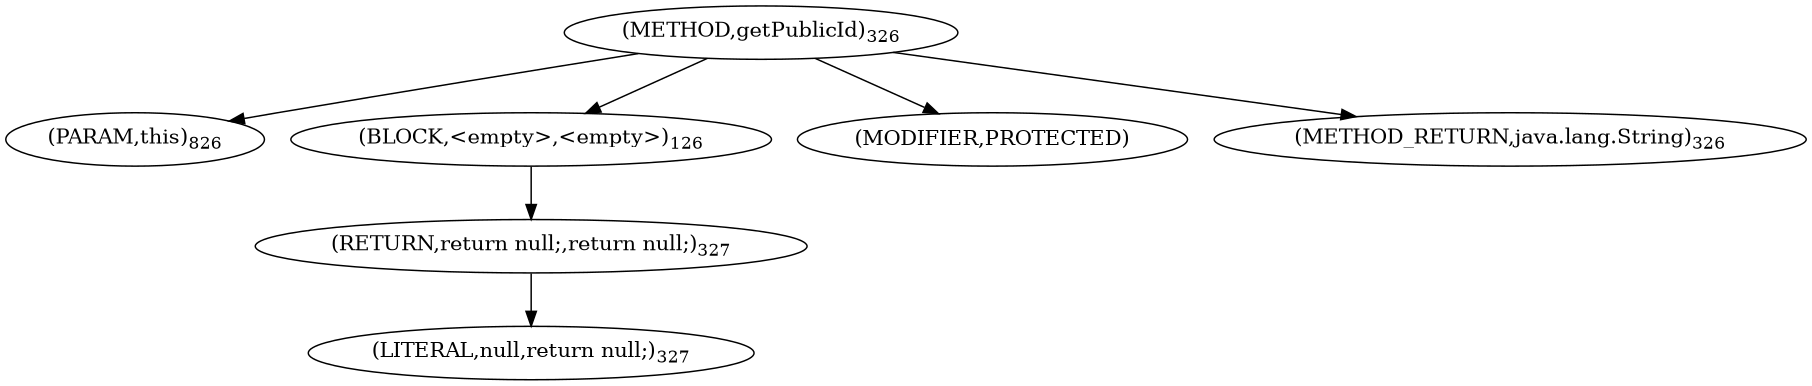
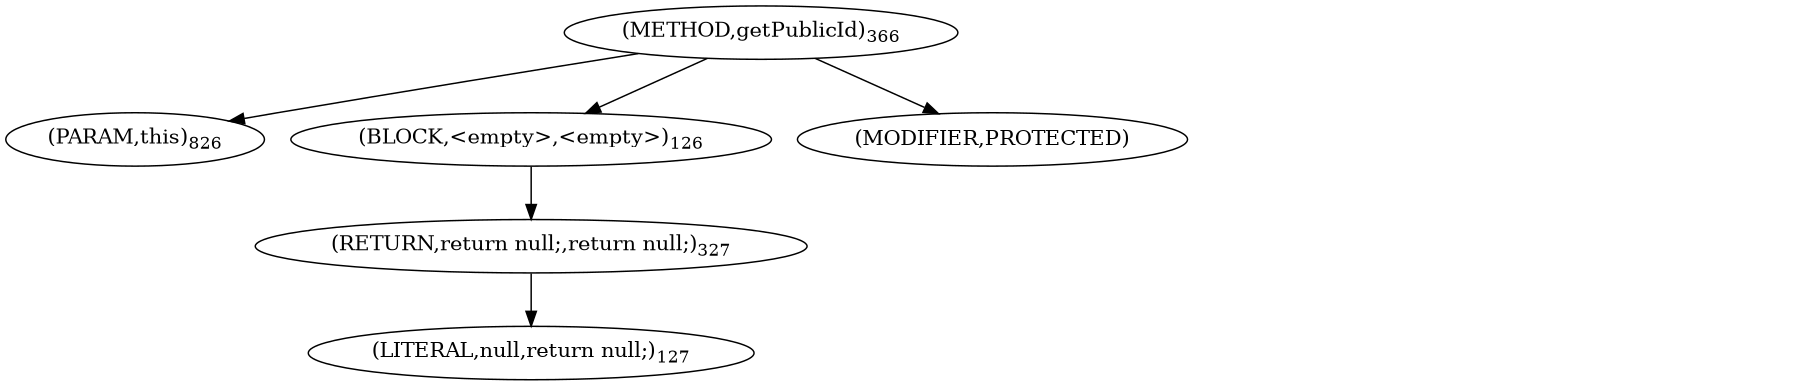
node "(METHOD,getPublicId)": text "326" -> "366"
node "(METHOD_RETURN,java.lang.String)": removed
node "(LITERAL,null,return null;)": text "327" -> "127"
